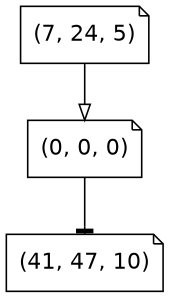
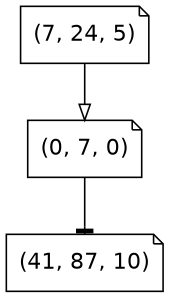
node "(0, 0, 0)": label "(0, 0, 0)" -> "(0, 7, 0)"
node "(41, 47, 10)": label "(41, 47, 10)" -> "(41, 87, 10)"
